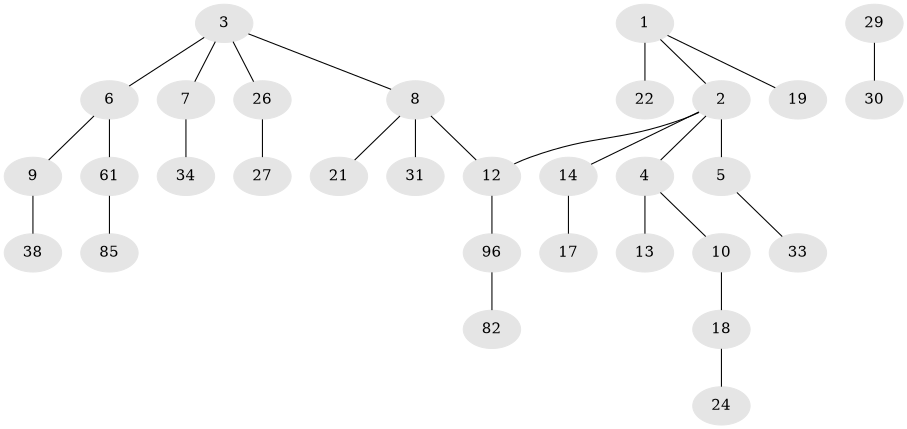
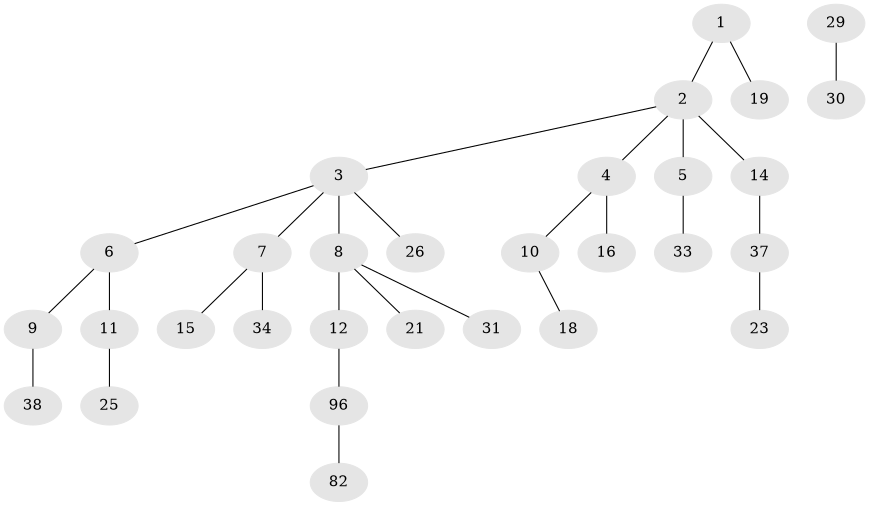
node "22": removed
edge "2" -- "12": now "2" -- "3"
node "61": label "61" -> "11"
node "27": removed
node "85": label "85" -> "25"
node "17": label "17" -> "37"
node "13": label "13" -> "16"
node "15": added
node "23": added
node "24": removed
